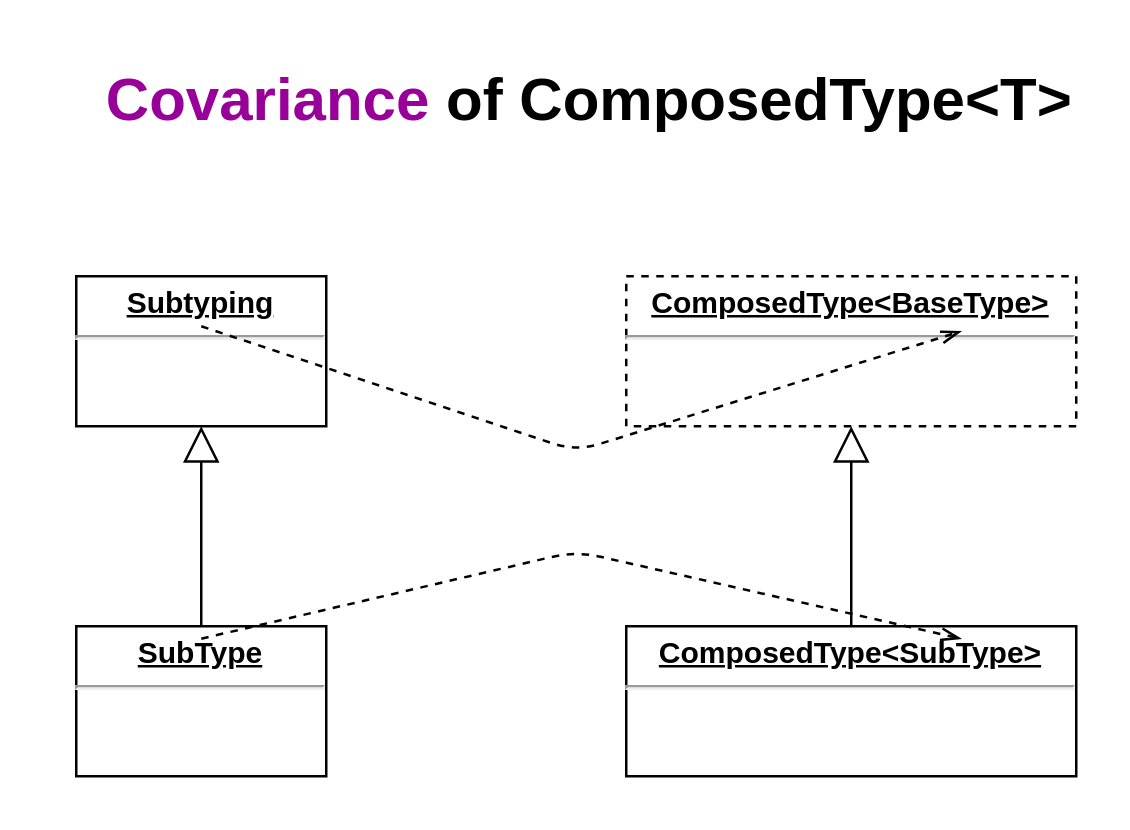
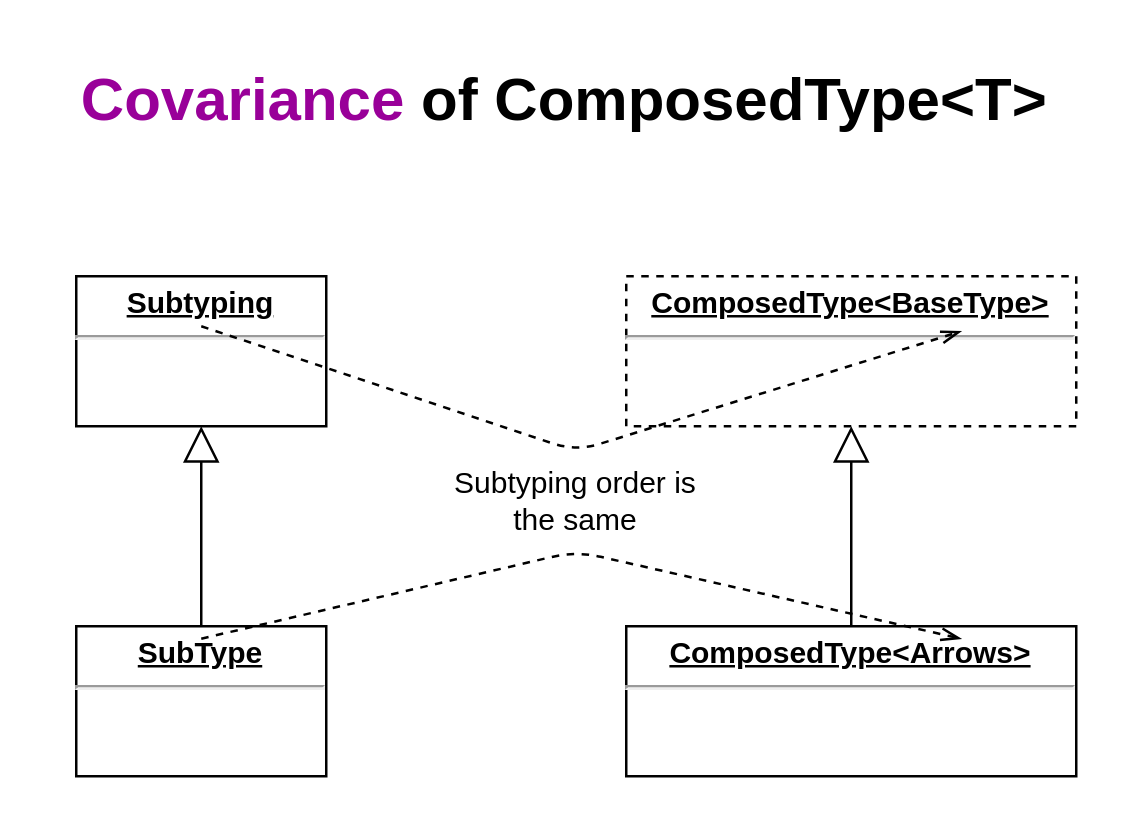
node "Covariance of ComposedType<T>": moved (589, 101) -> (564, 101)
node "Subtyping order is the same": added
node "ComposedType<SubType>": label "ComposedType<SubType>" -> "ComposedType<Arrows>"
